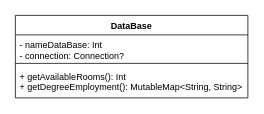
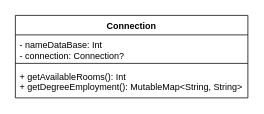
node "DataBase": label "DataBase" -> "Connection"
